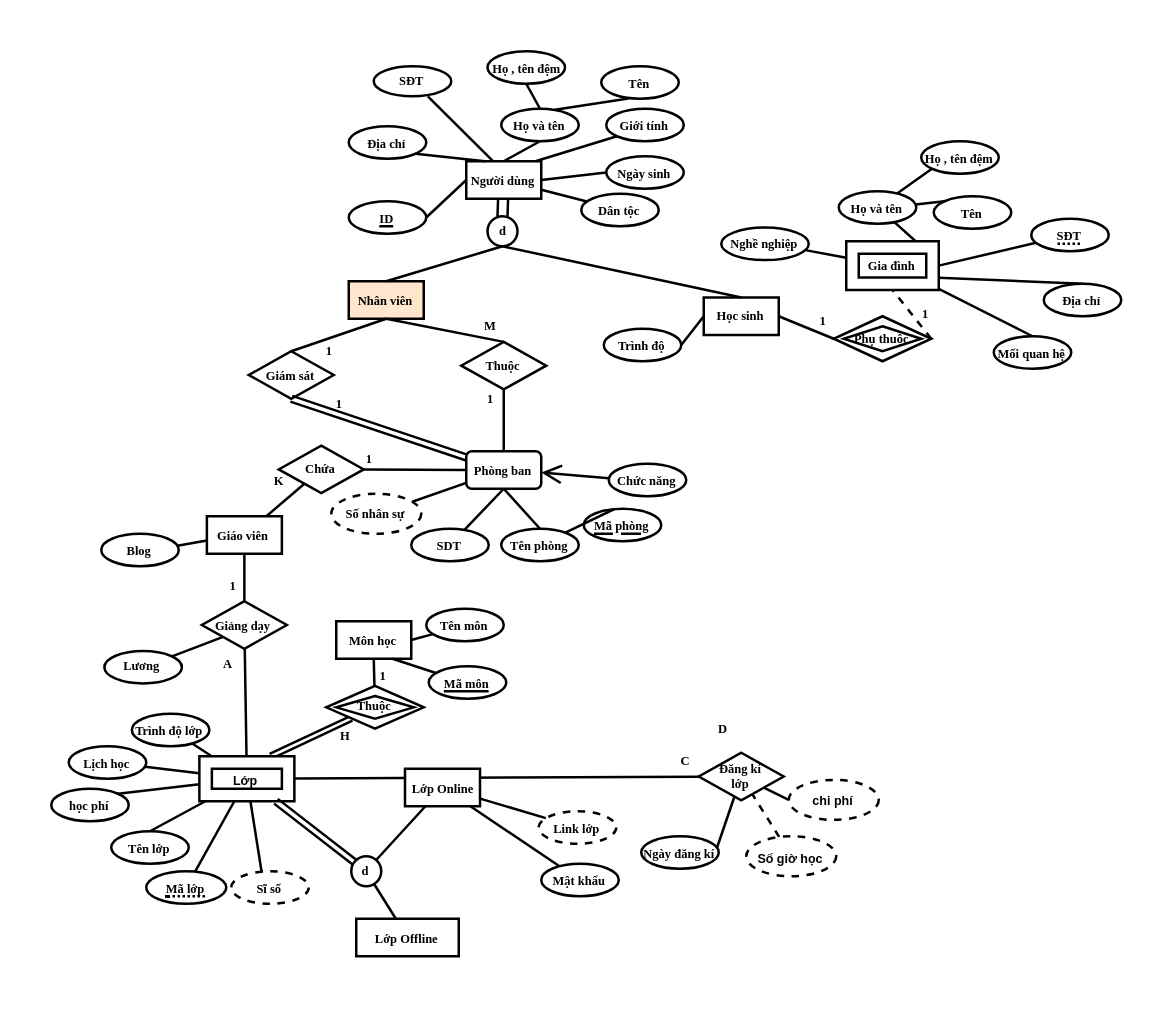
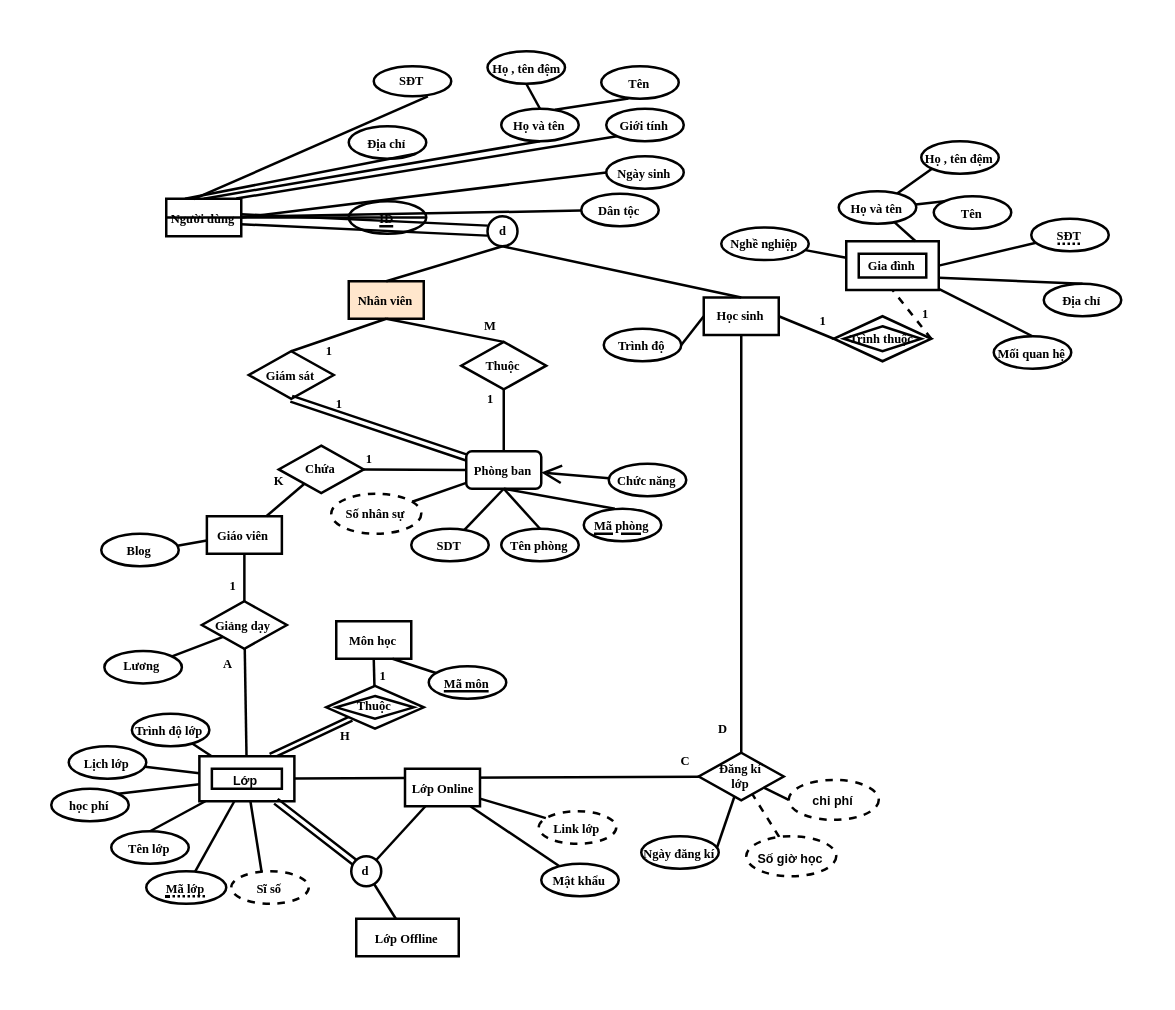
node "Người dùng": moved (504, 180) -> (204, 218)
node "Phụ thuộc": label "Phụ thuộc" -> "Trình thuộc"
edge "Mã phòng" -- "Tên phòng": now "Mã phòng" -- "Phòng ban"
edge "Học sinh" -- "Đăng kí lớp": added
node "Tên môn": removed
edge "Tên môn" -- "Môn học": removed
node "Lịch học": label "Lịch học" -> "Lịch lớp"
